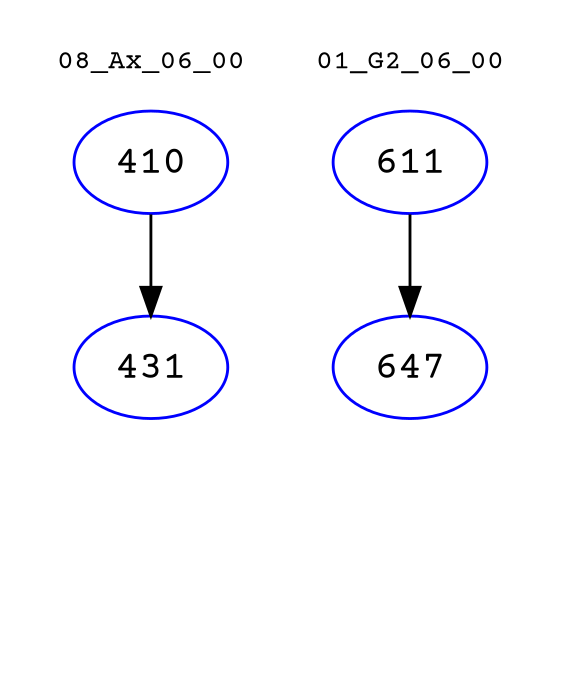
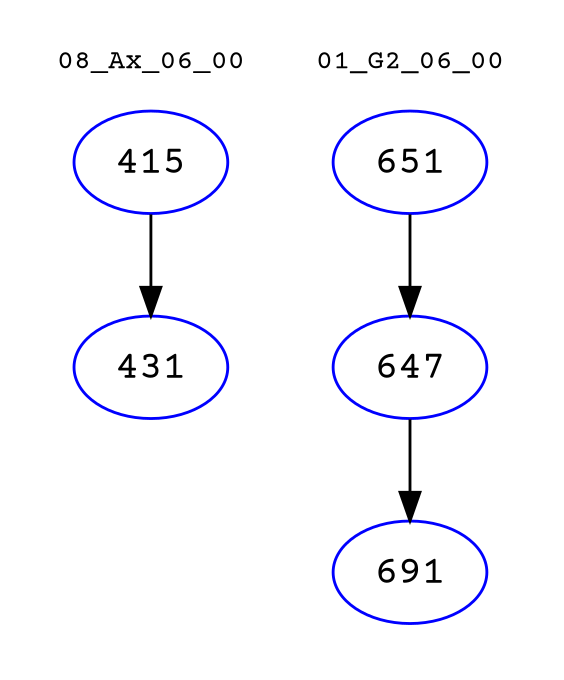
node "410": label "410" -> "415"
node "611": label "611" -> "651"
node "691": added
